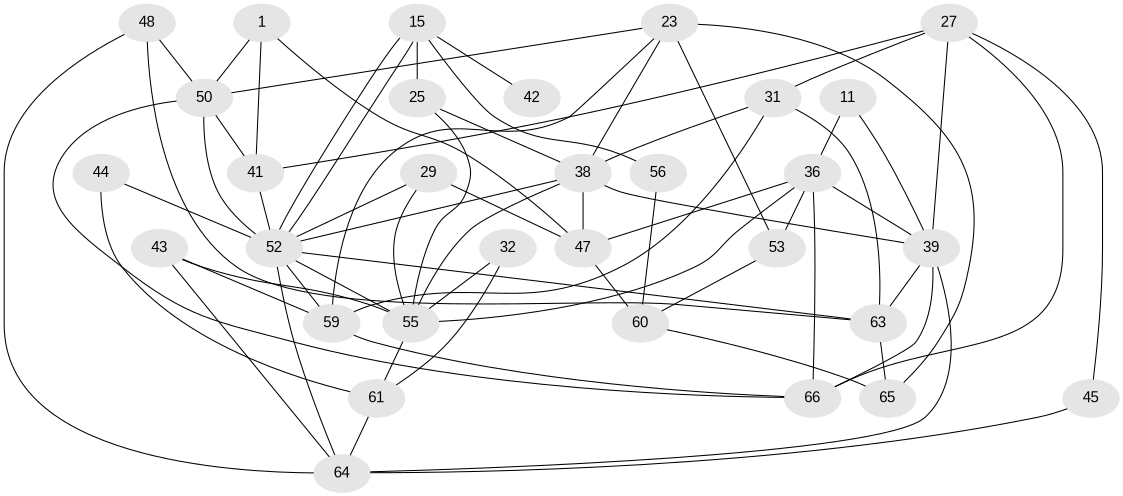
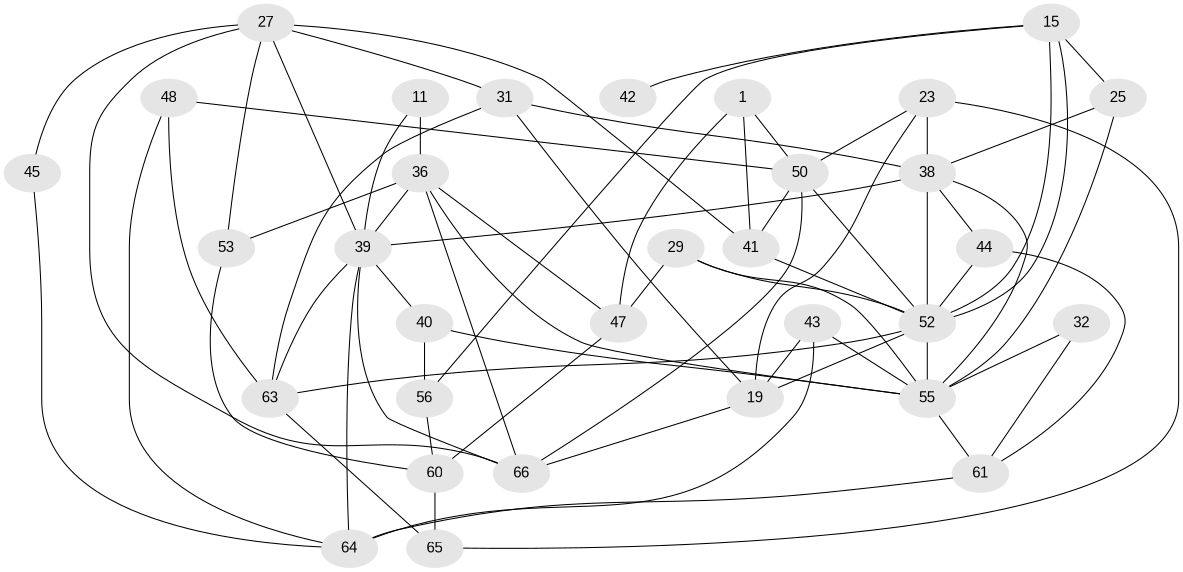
edge "23" -- "53": now "27" -- "53"
edge "38" -- "47": now "38" -- "44"
node "59": label "59" -> "19"
node "40": added
edge "52" -- "64": removed
